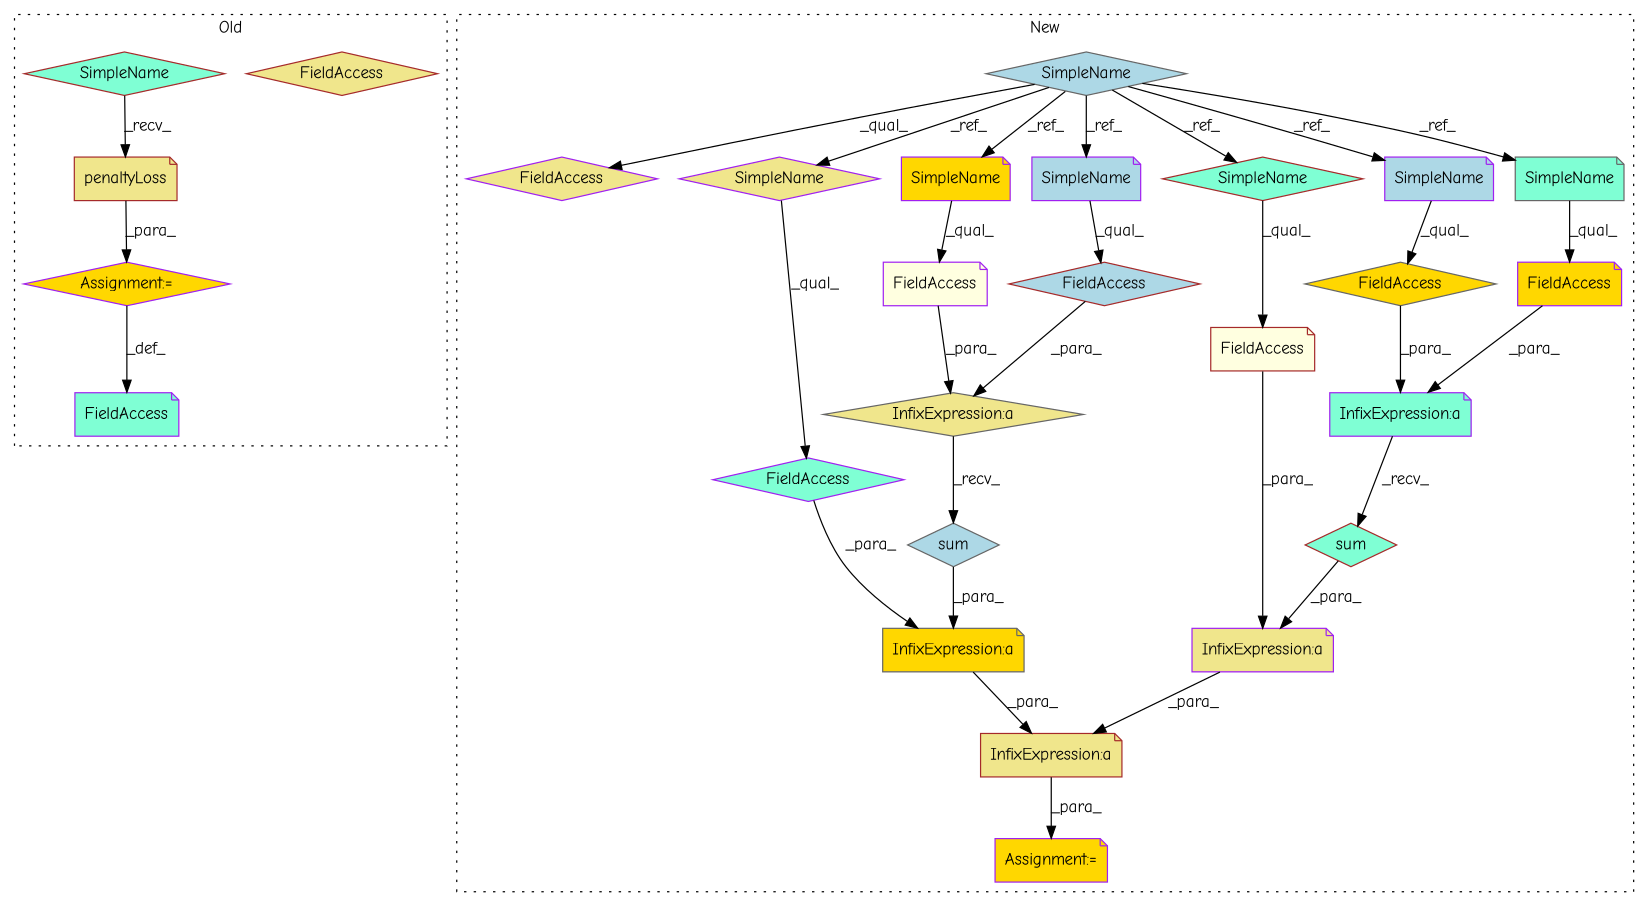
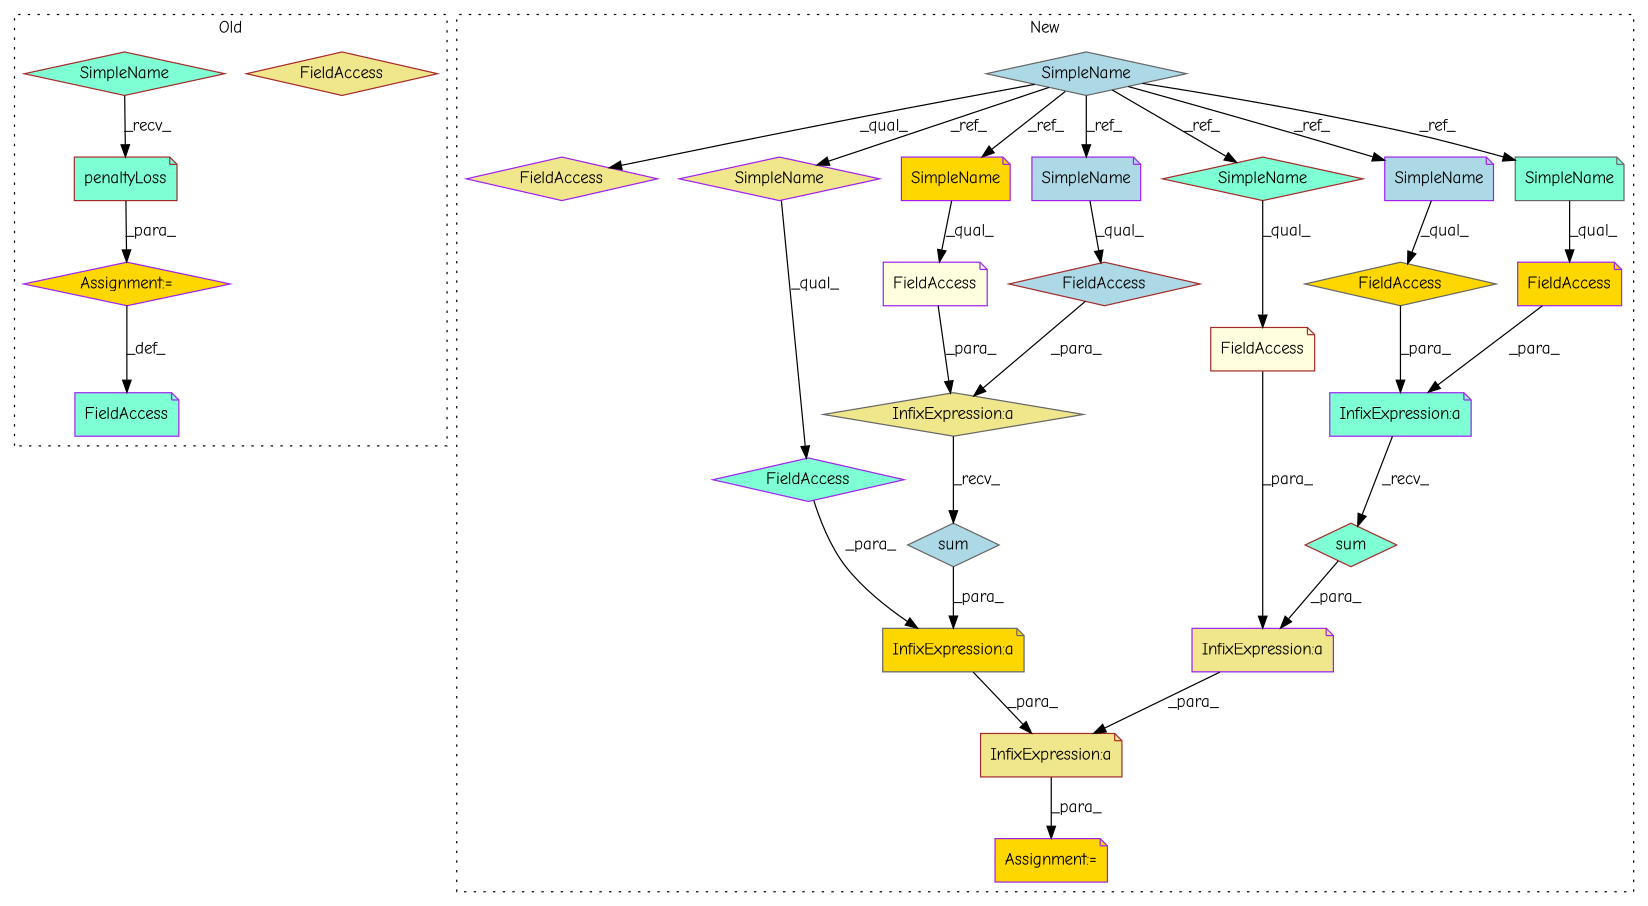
node "penaltyLoss": fillcolor khaki -> aquamarine
